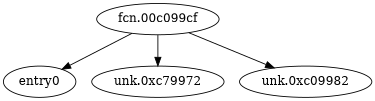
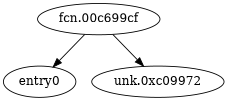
node "fcn.00c099cf": label "fcn.00c099cf" -> "fcn.00c699cf"
node "unk.0xc79972": label "unk.0xc79972" -> "unk.0xc09972"
node "unk.0xc09982": removed
